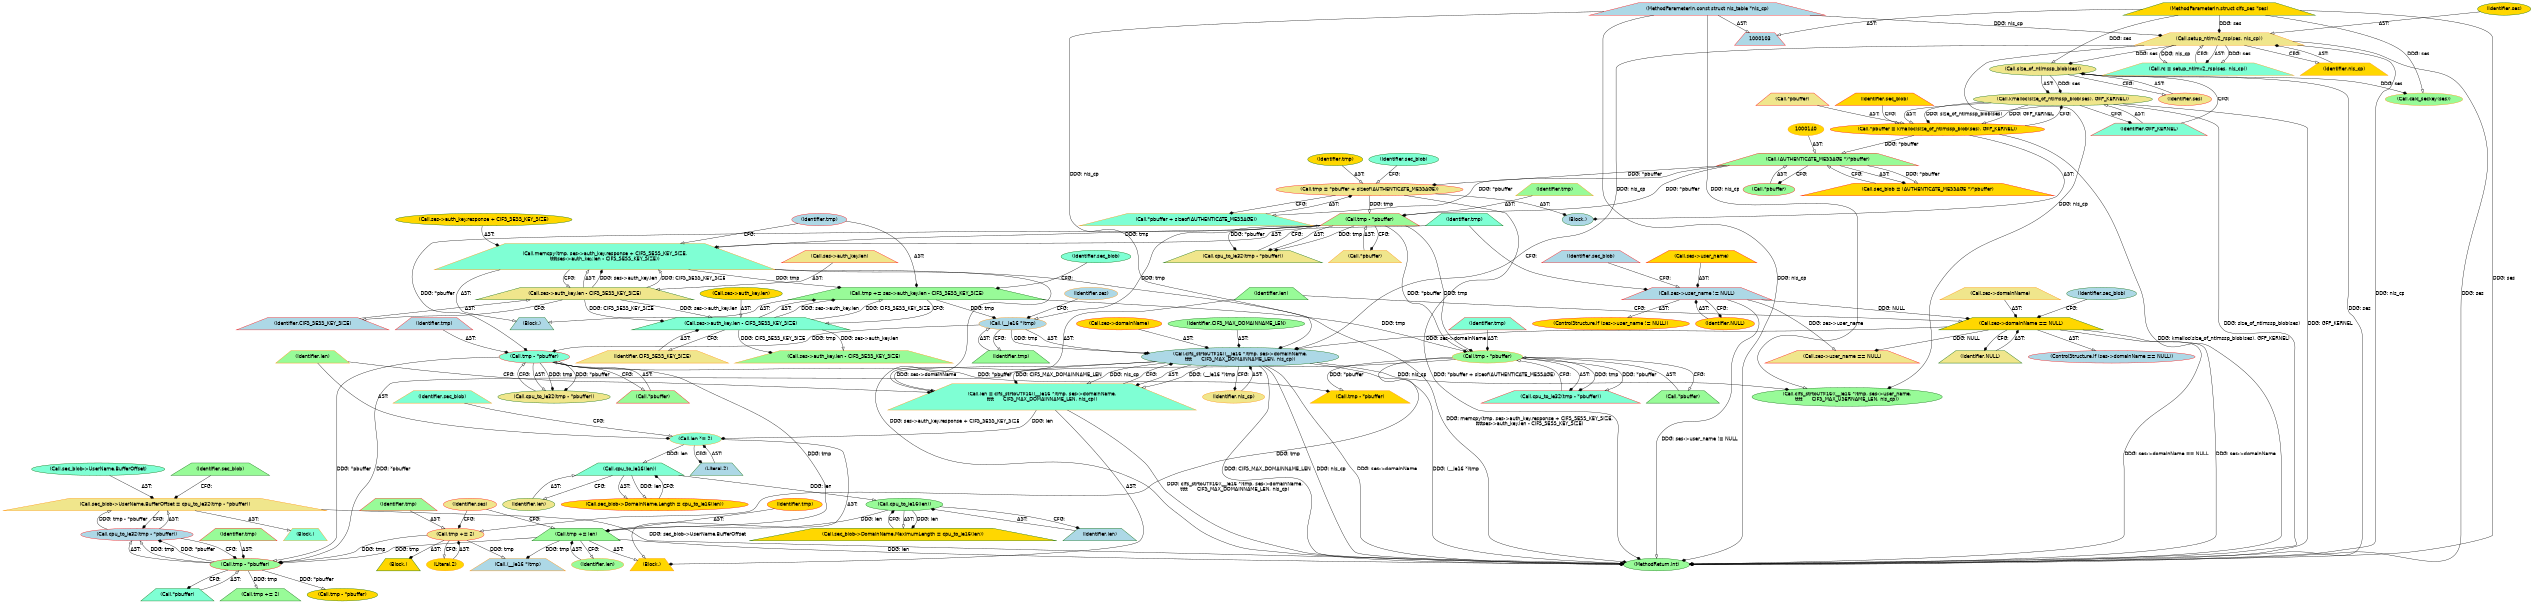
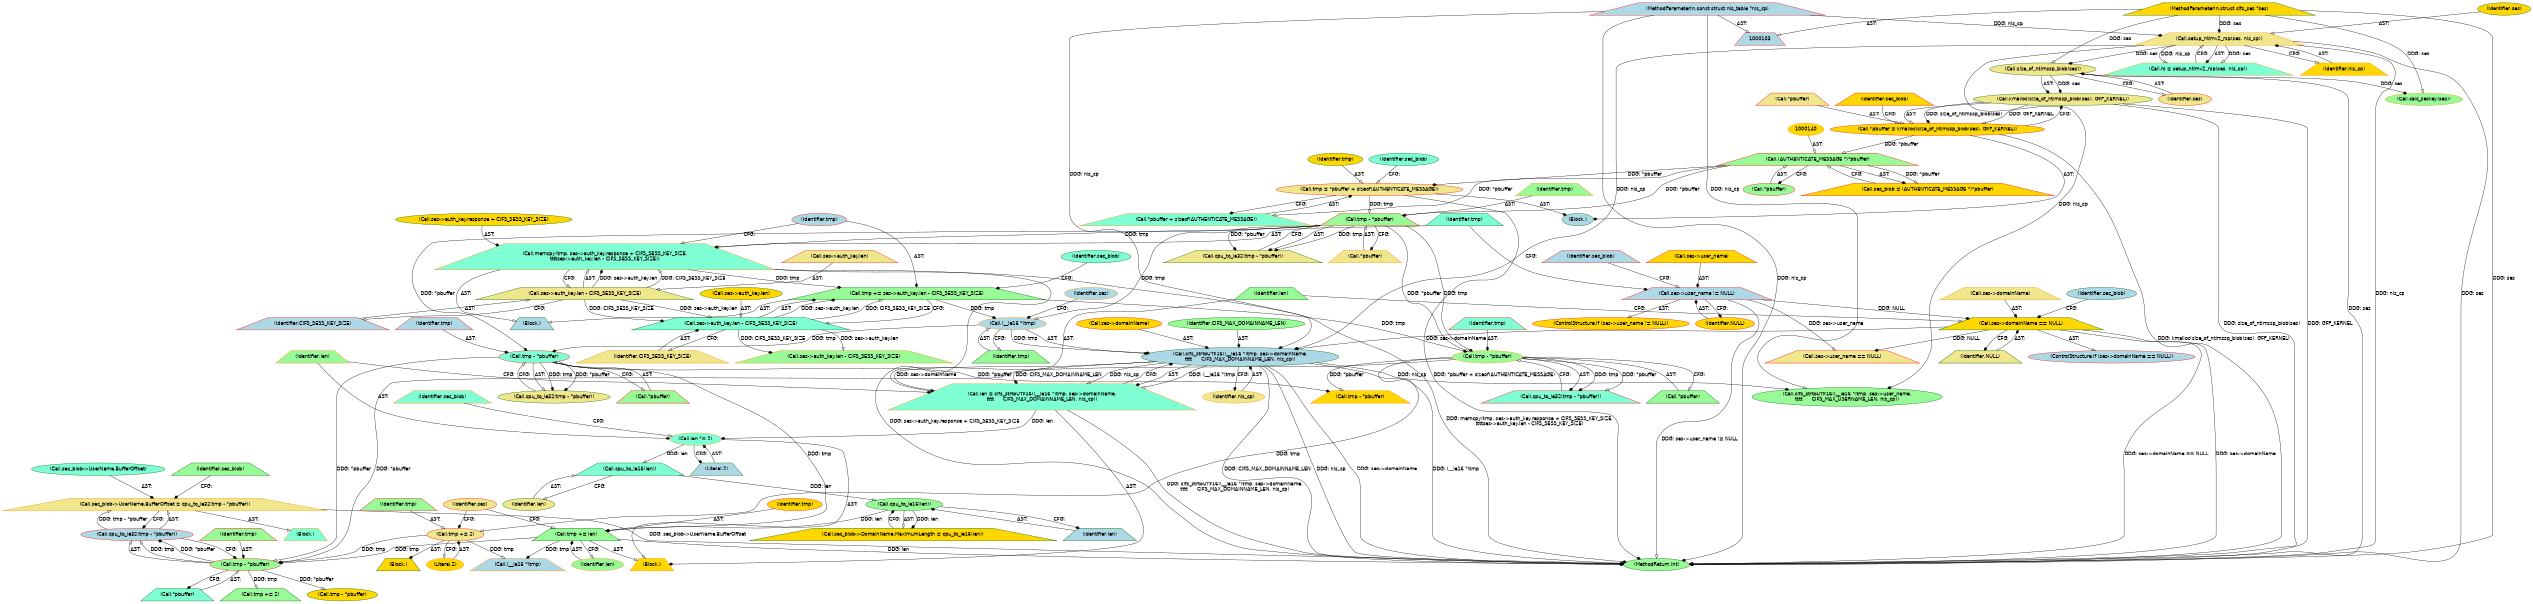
node "(Identifier,GFP_KERNEL)": removed
node "(Call,sec_blob->DomainName.Length = cpu_to_le16(len))": removed
